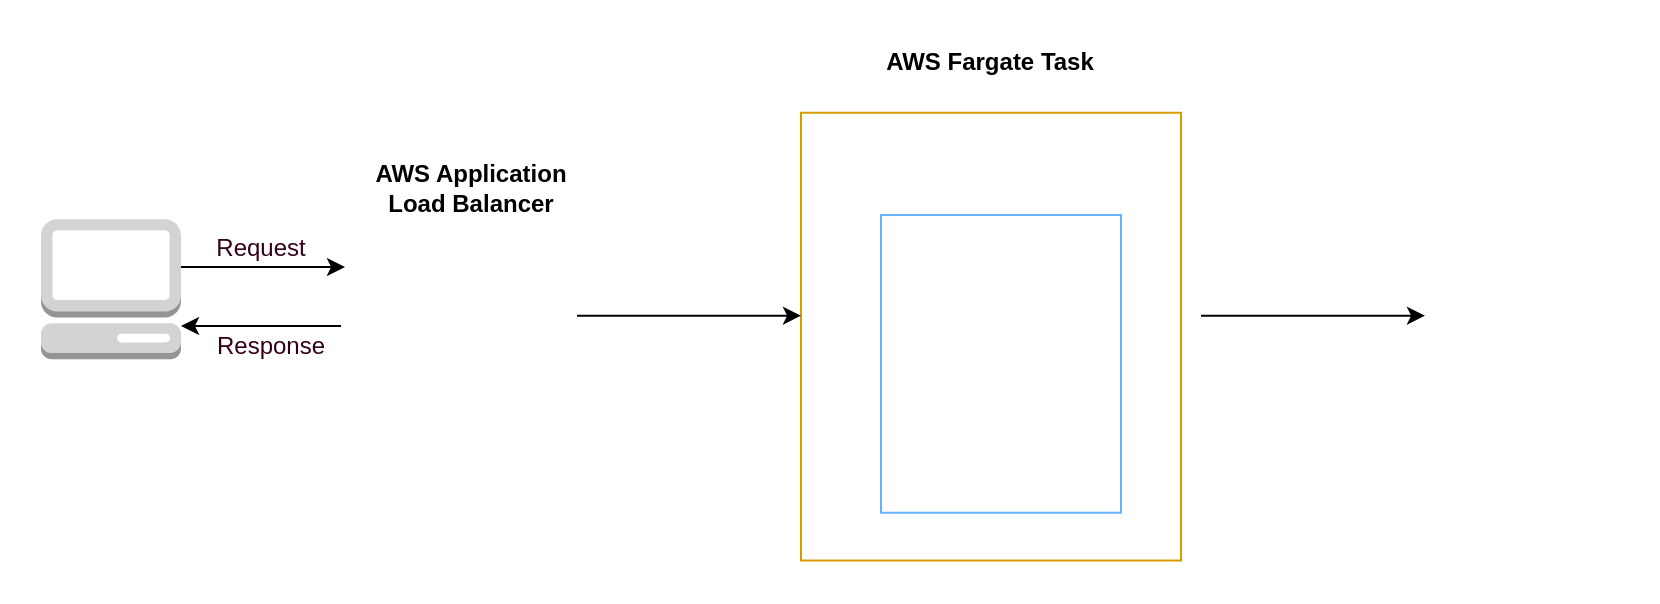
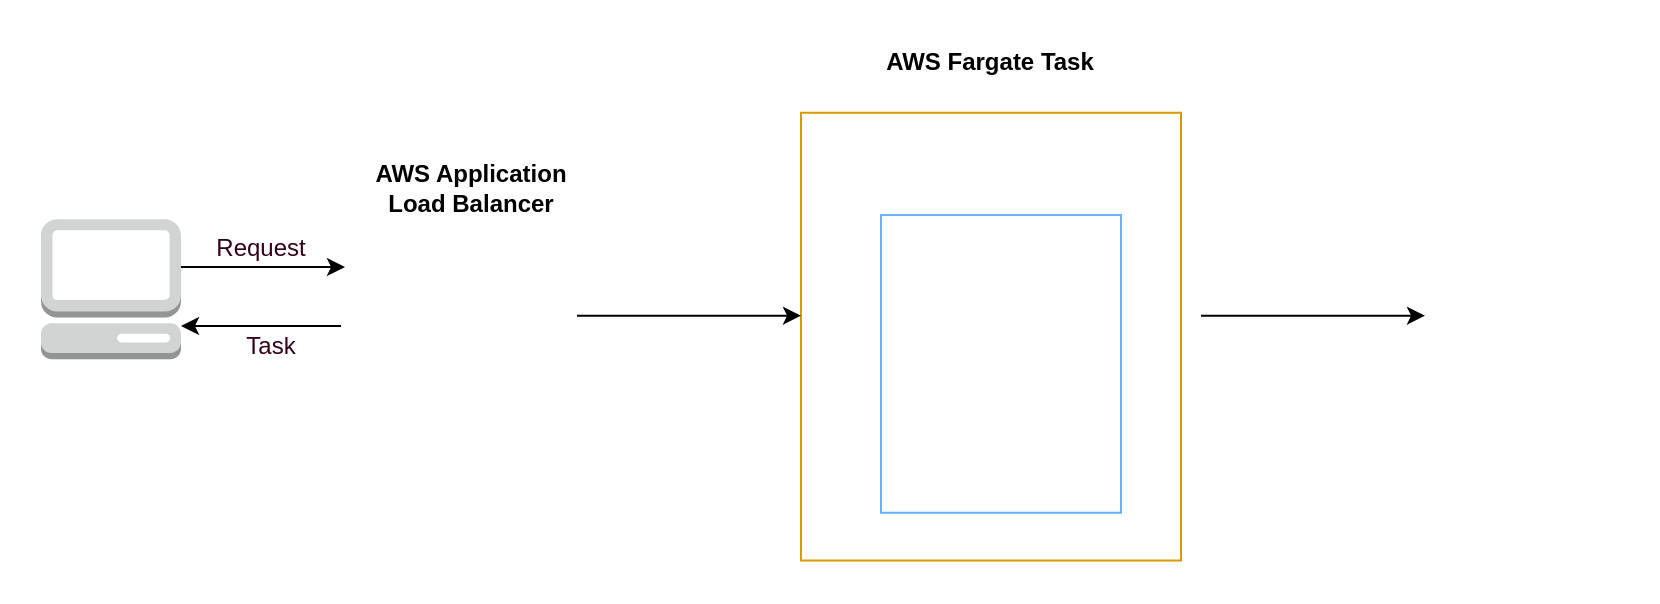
node "Response": label "Response" -> "Task"
